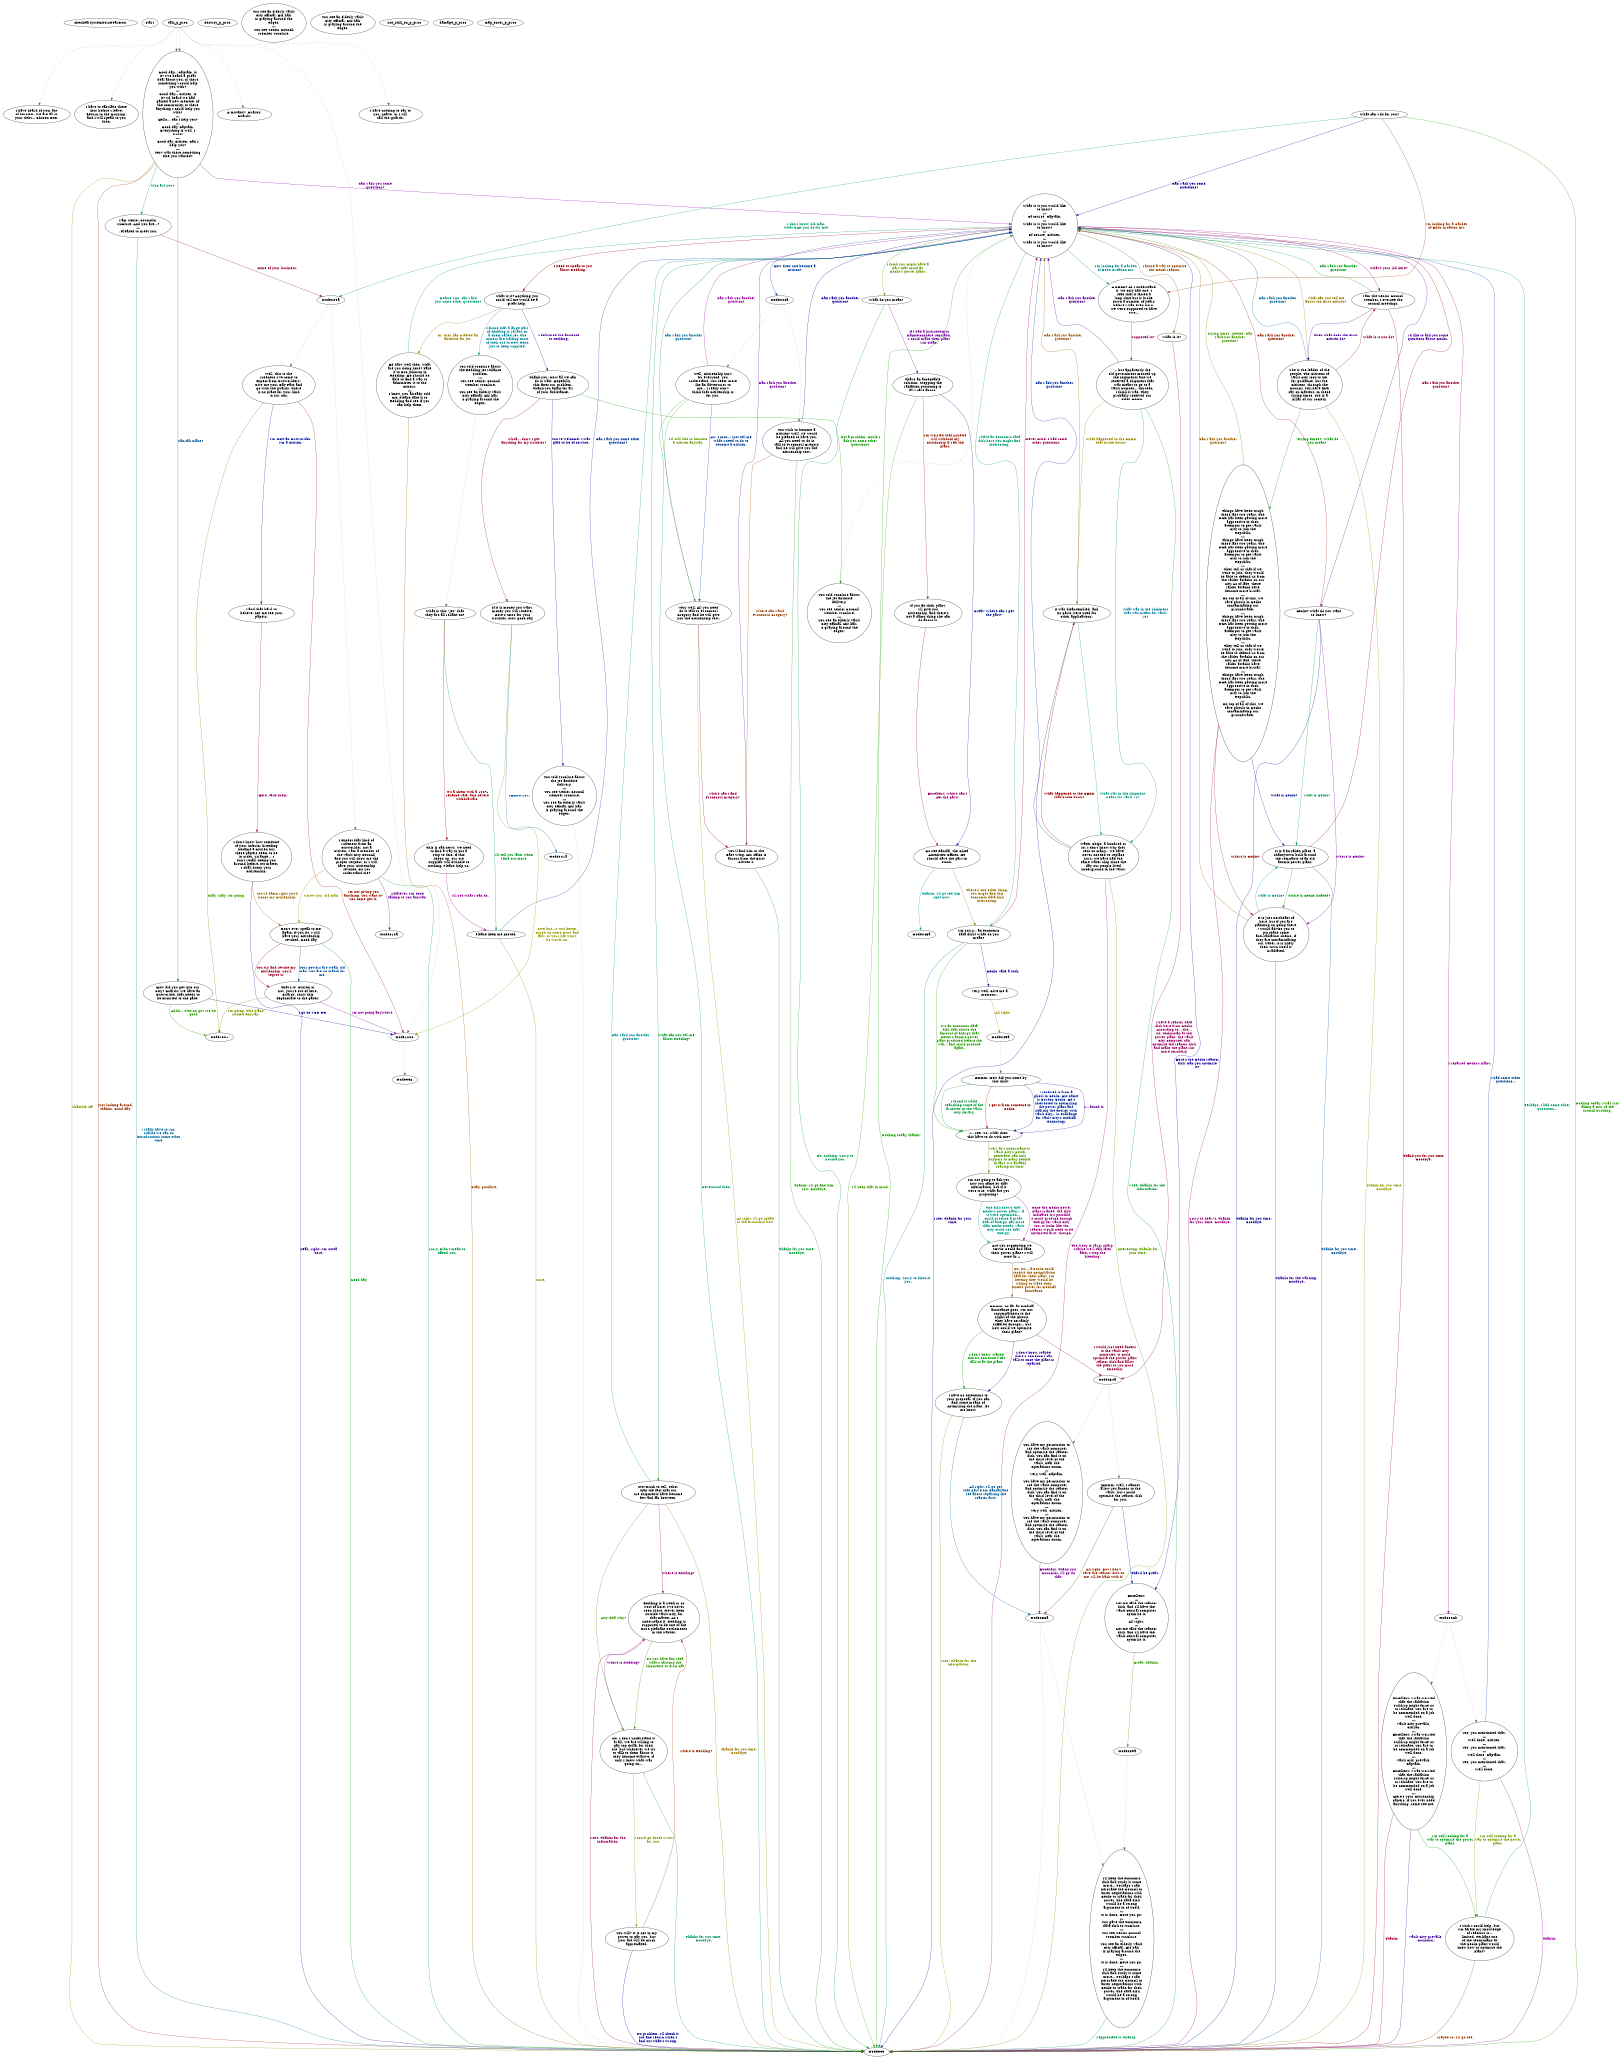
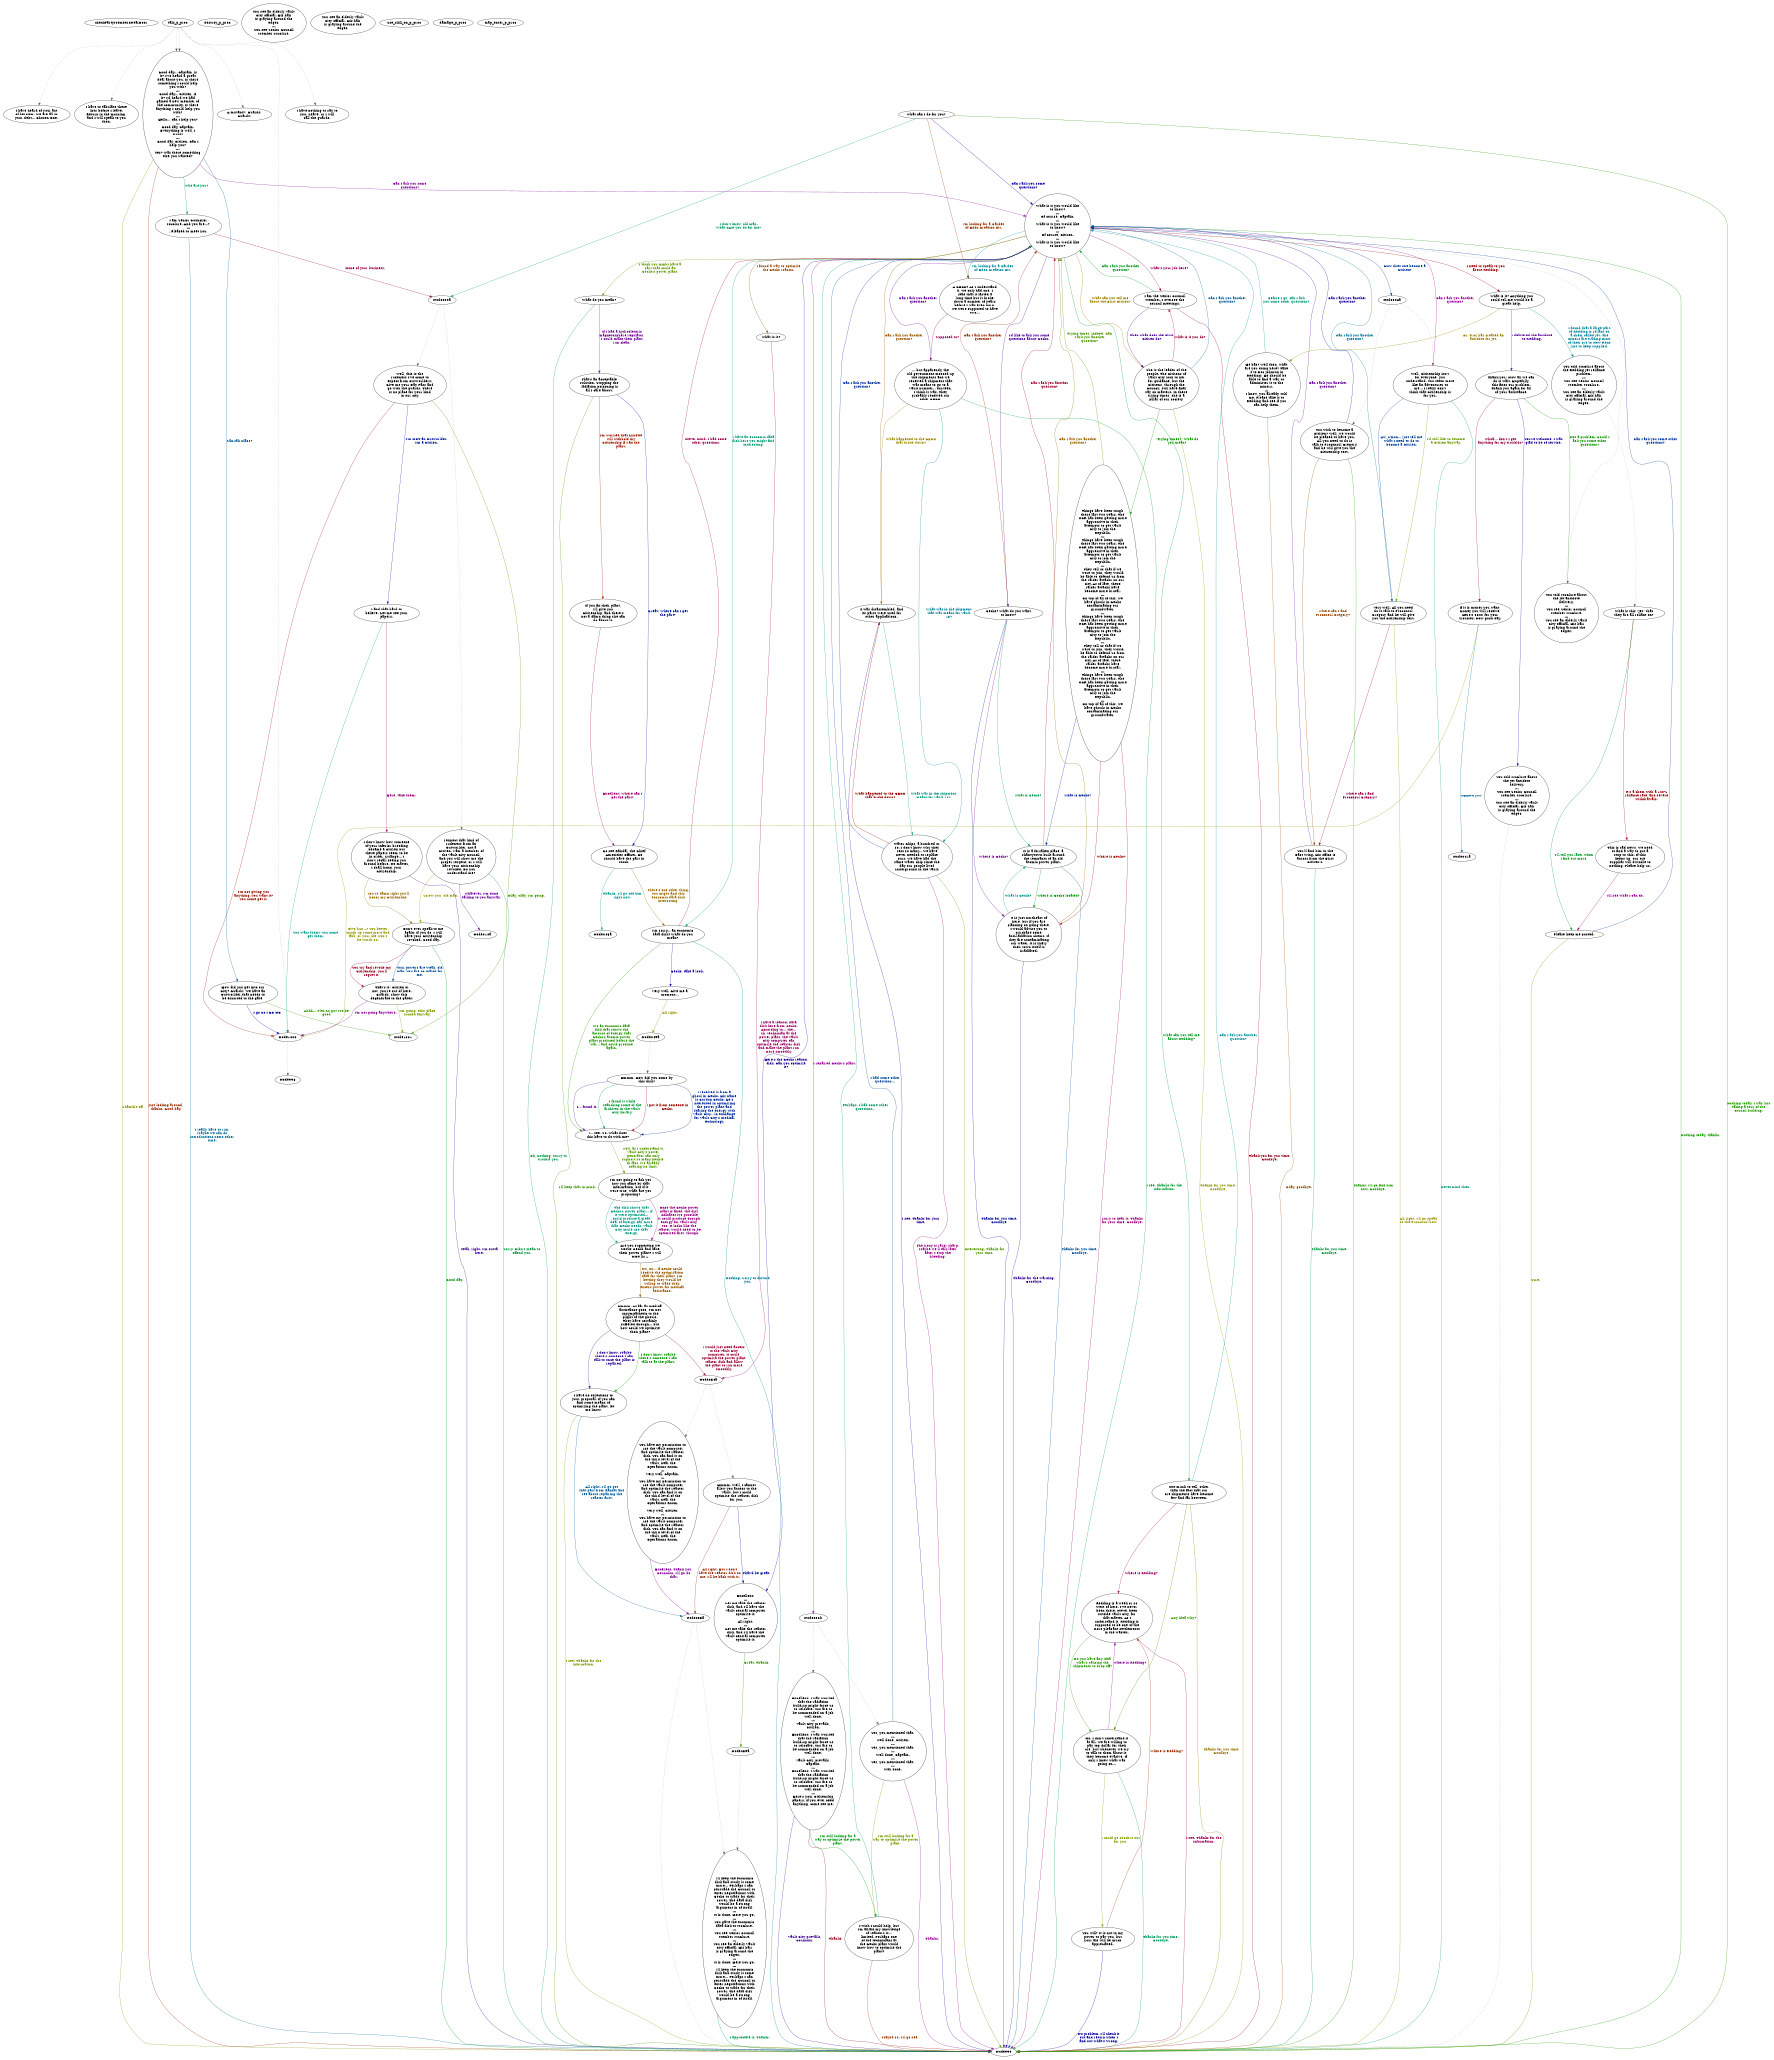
node "start": removed
edge "I find that hard to believe. Let me see your papers." -> "Node1000": added, label "You want them? You come get them."
